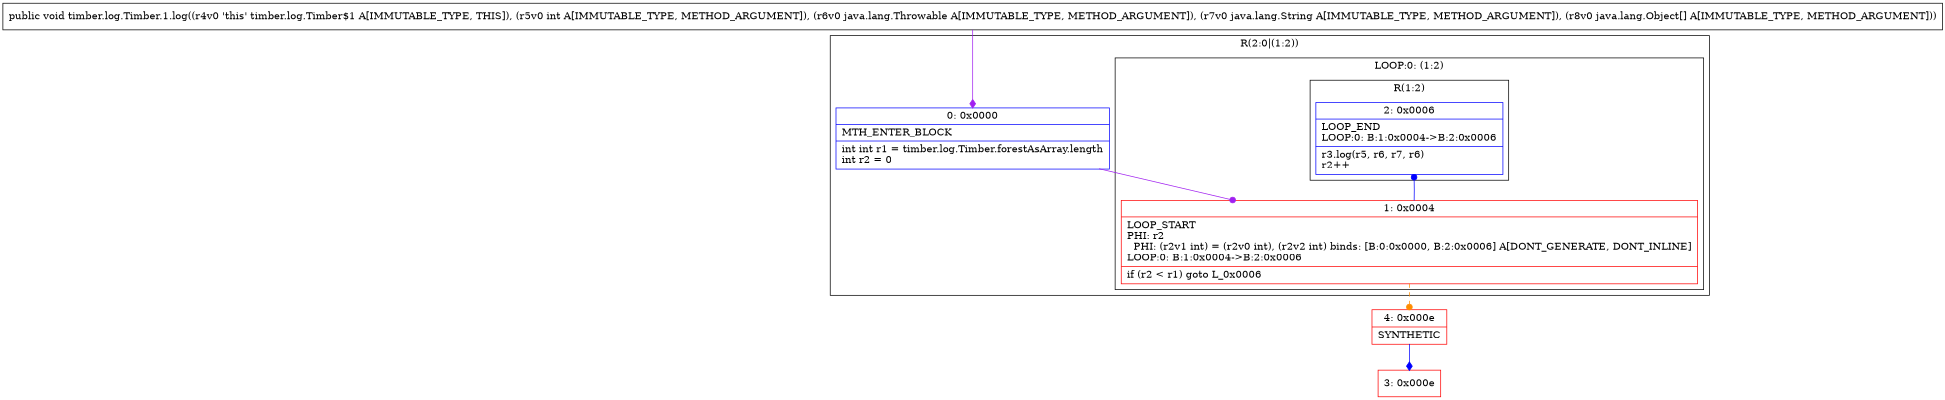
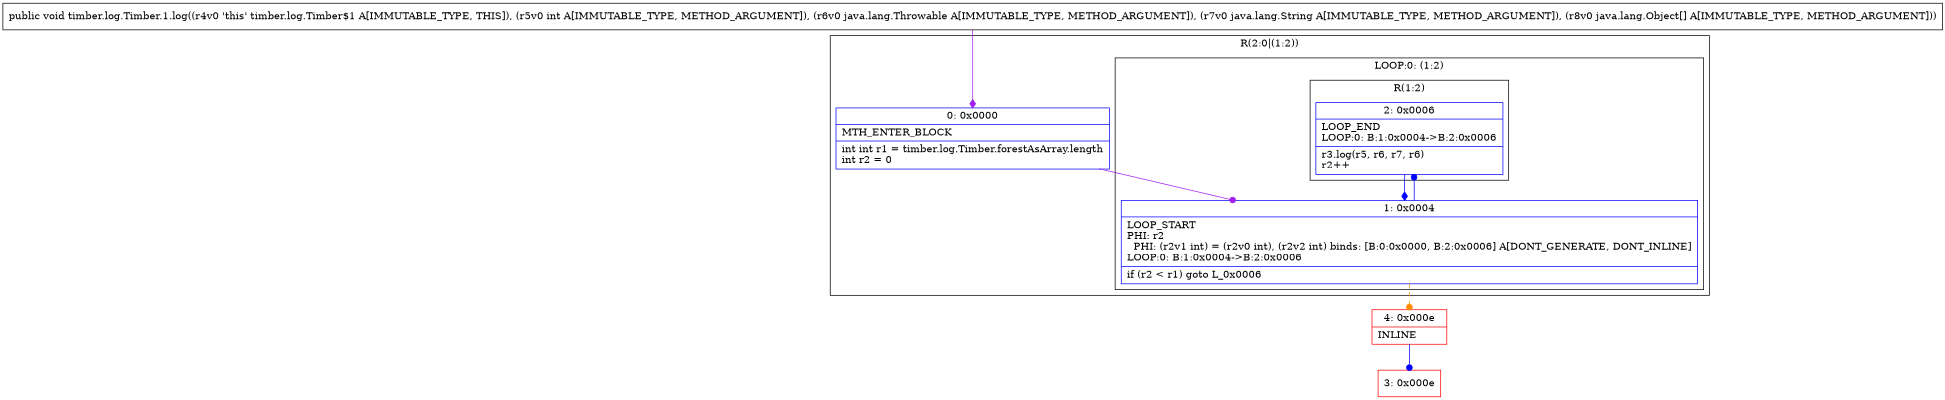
edge "2: 0x0006" -> "1: 0x0004": added
node "1: 0x0004": color red -> blue
node "4: 0x000e": text "SYNTHETIC" -> "INLINE"
edge "4: 0x000e" -> "3: 0x000e": arrowhead diamond -> dot
